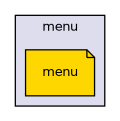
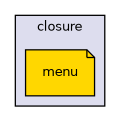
cluster "menu": label "menu" -> "closure"
